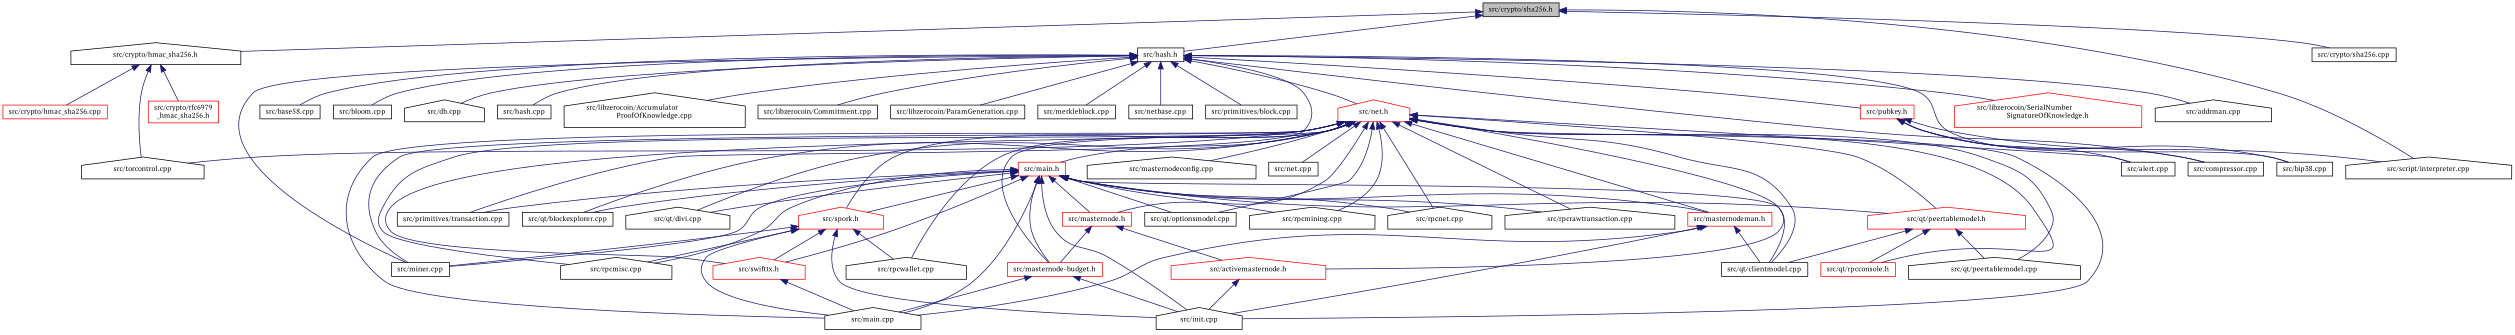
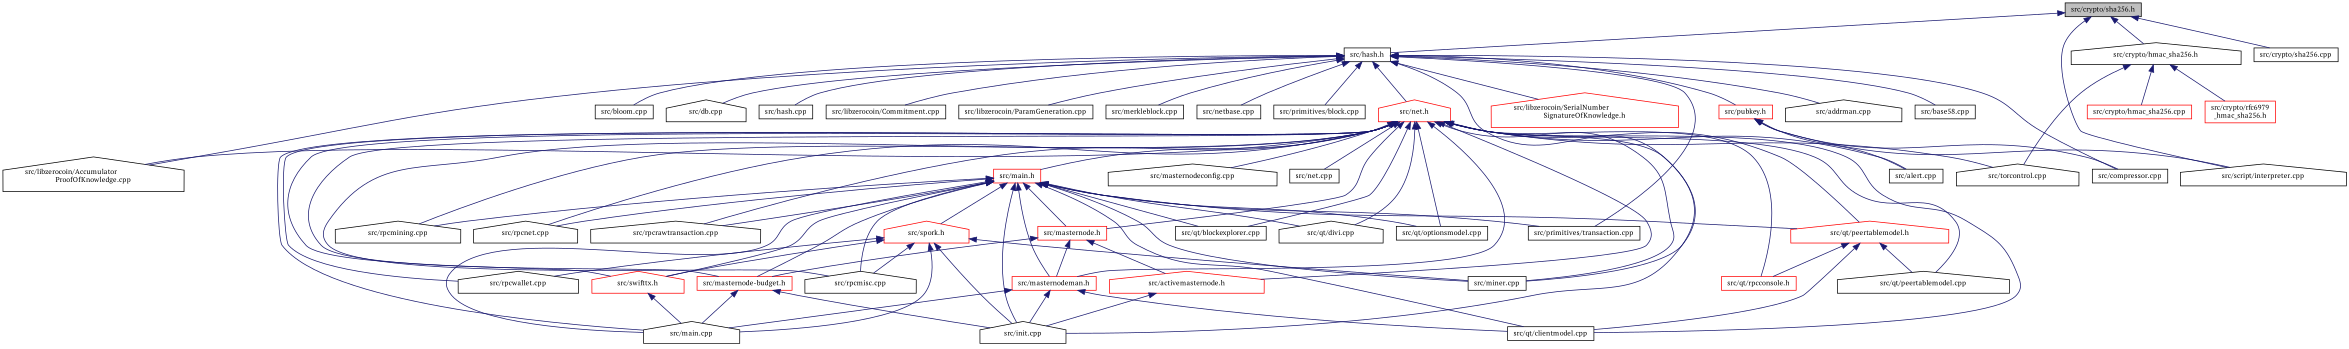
edge "src/spork.h" -> "src/net.h": now "src/libzerocoin/Accumulator ProofOfKnowledge.cpp" -> "src/net.h"
node "src/bip38.cpp": removed
edge "src/masternodeman.h" -> "src/masternode.h": added
